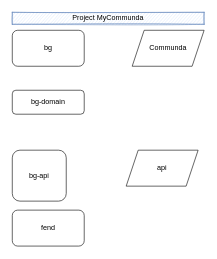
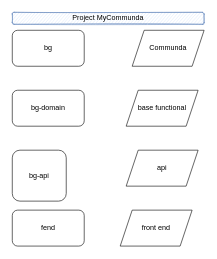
node "Project MyCommunda": shape rectangle -> rounded rectangle
node "bg-domain": size 72x24 -> 72x36
node "base functional": added
node "front end": added
